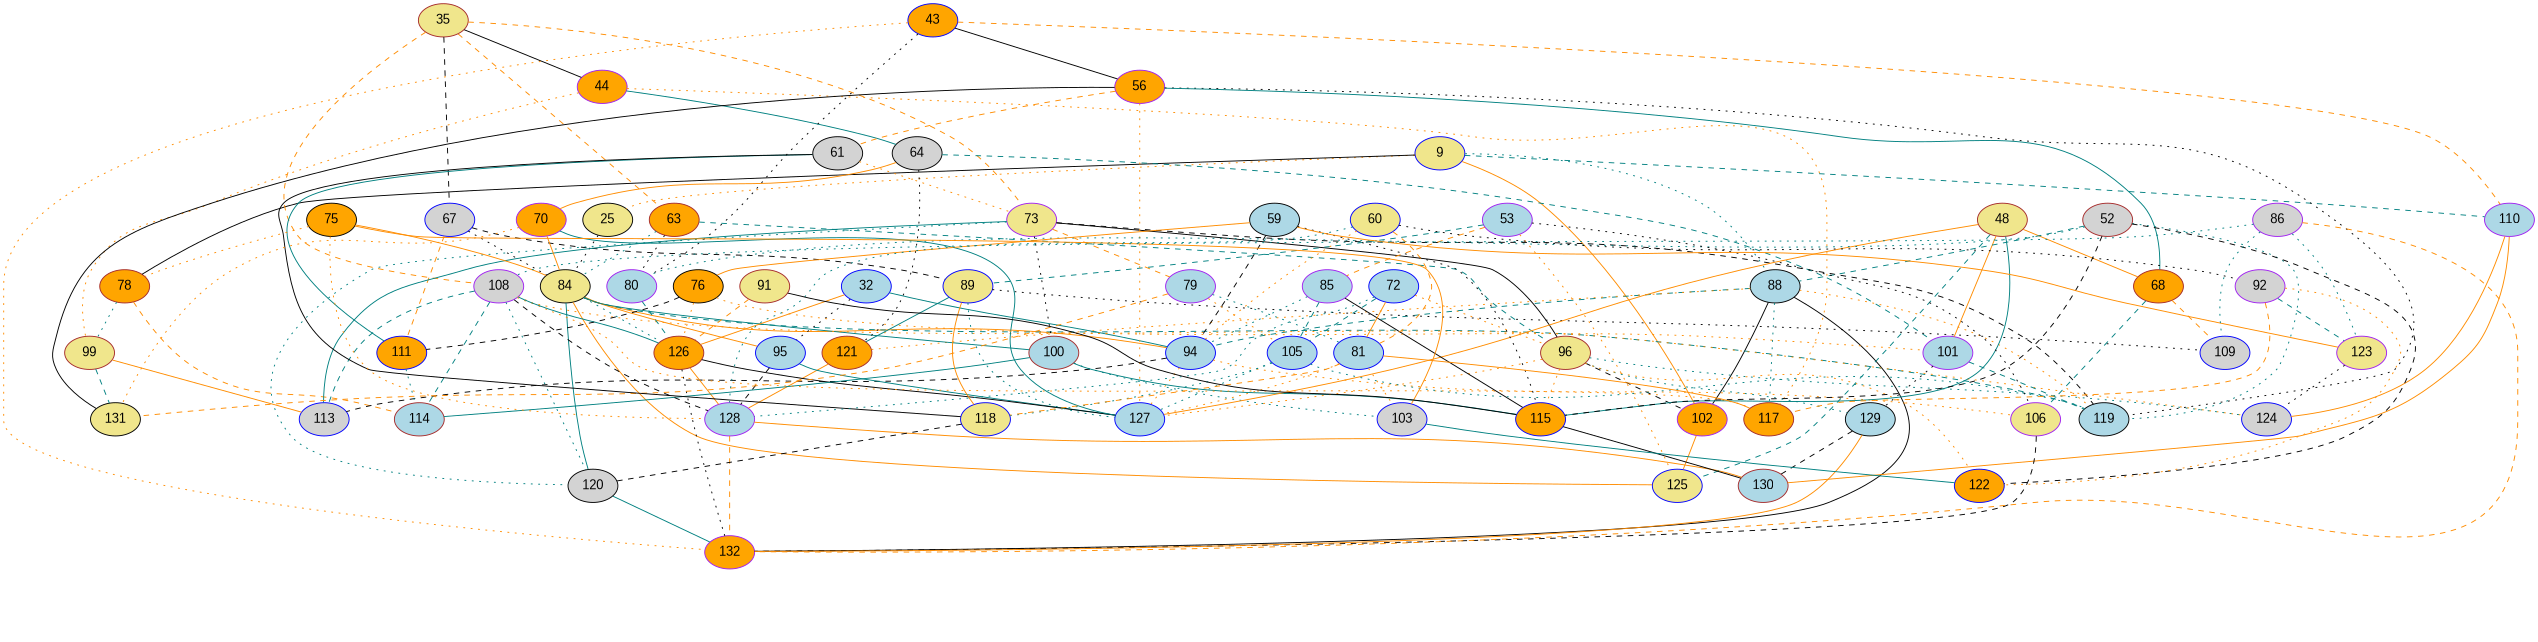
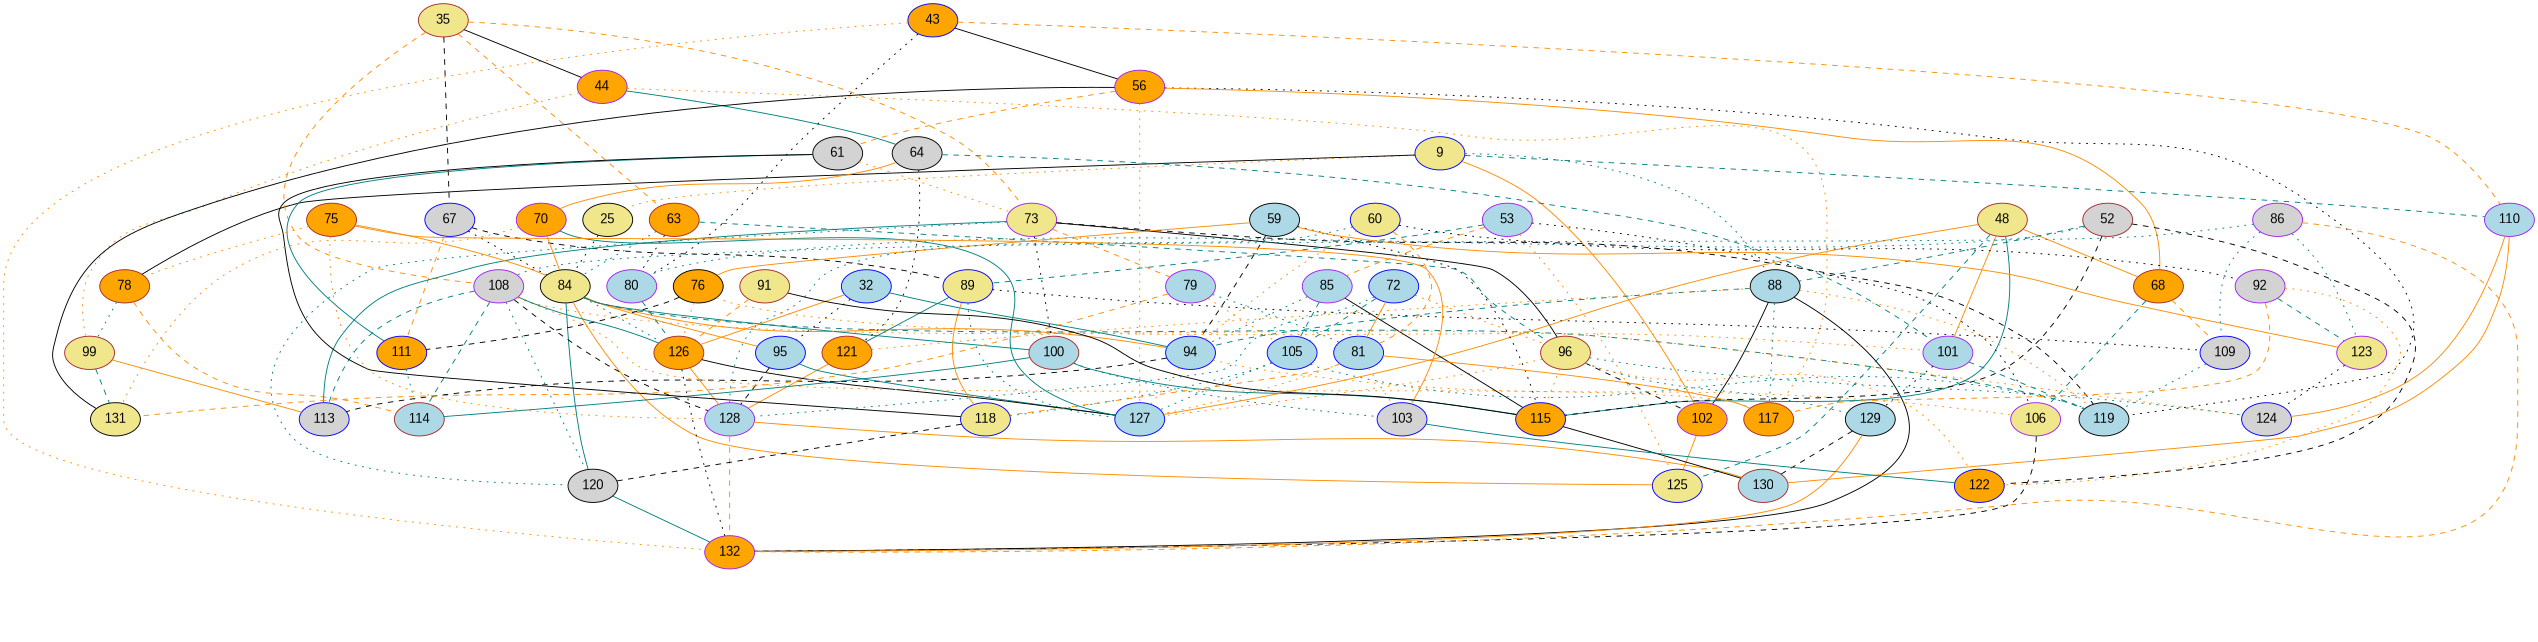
edge "56" -- "68": color teal -> darkorange
node "75": color black -> brown
edge "52" -- "119": now "109" -- "119"
